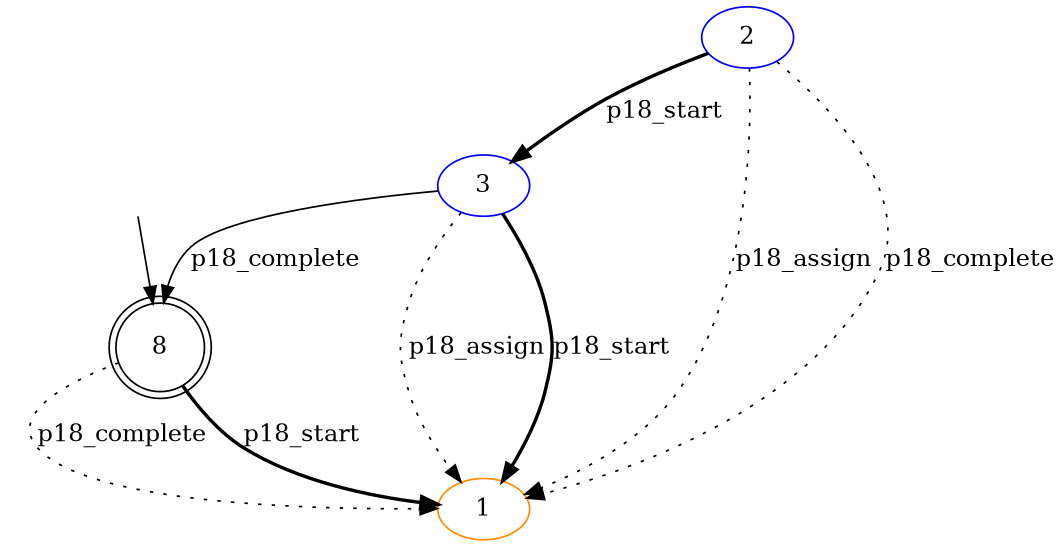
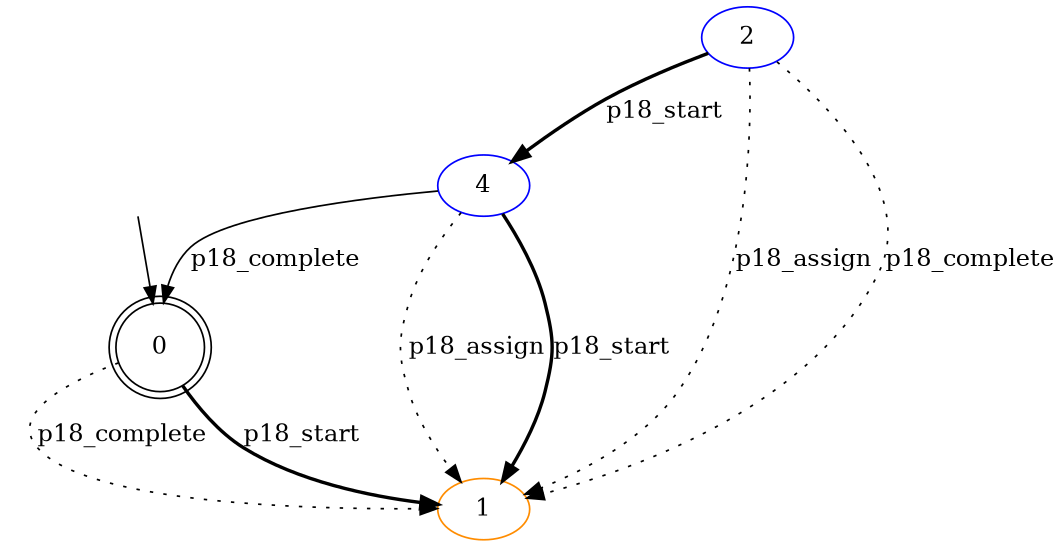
node "3": label "3" -> "4"
node "8": label "8" -> "0"
